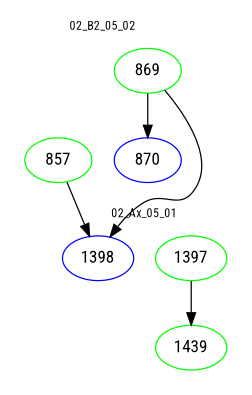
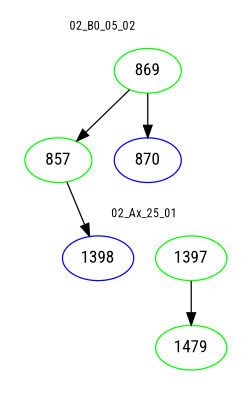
cluster "02_B2_05_02": label "02_B2_05_02" -> "02_B0_05_02"
edge "869" -> "1398": now "869" -> "857"
cluster "02_Ax_05_01": label "02_Ax_05_01" -> "02_Ax_25_01"
node "1439": label "1439" -> "1479"
